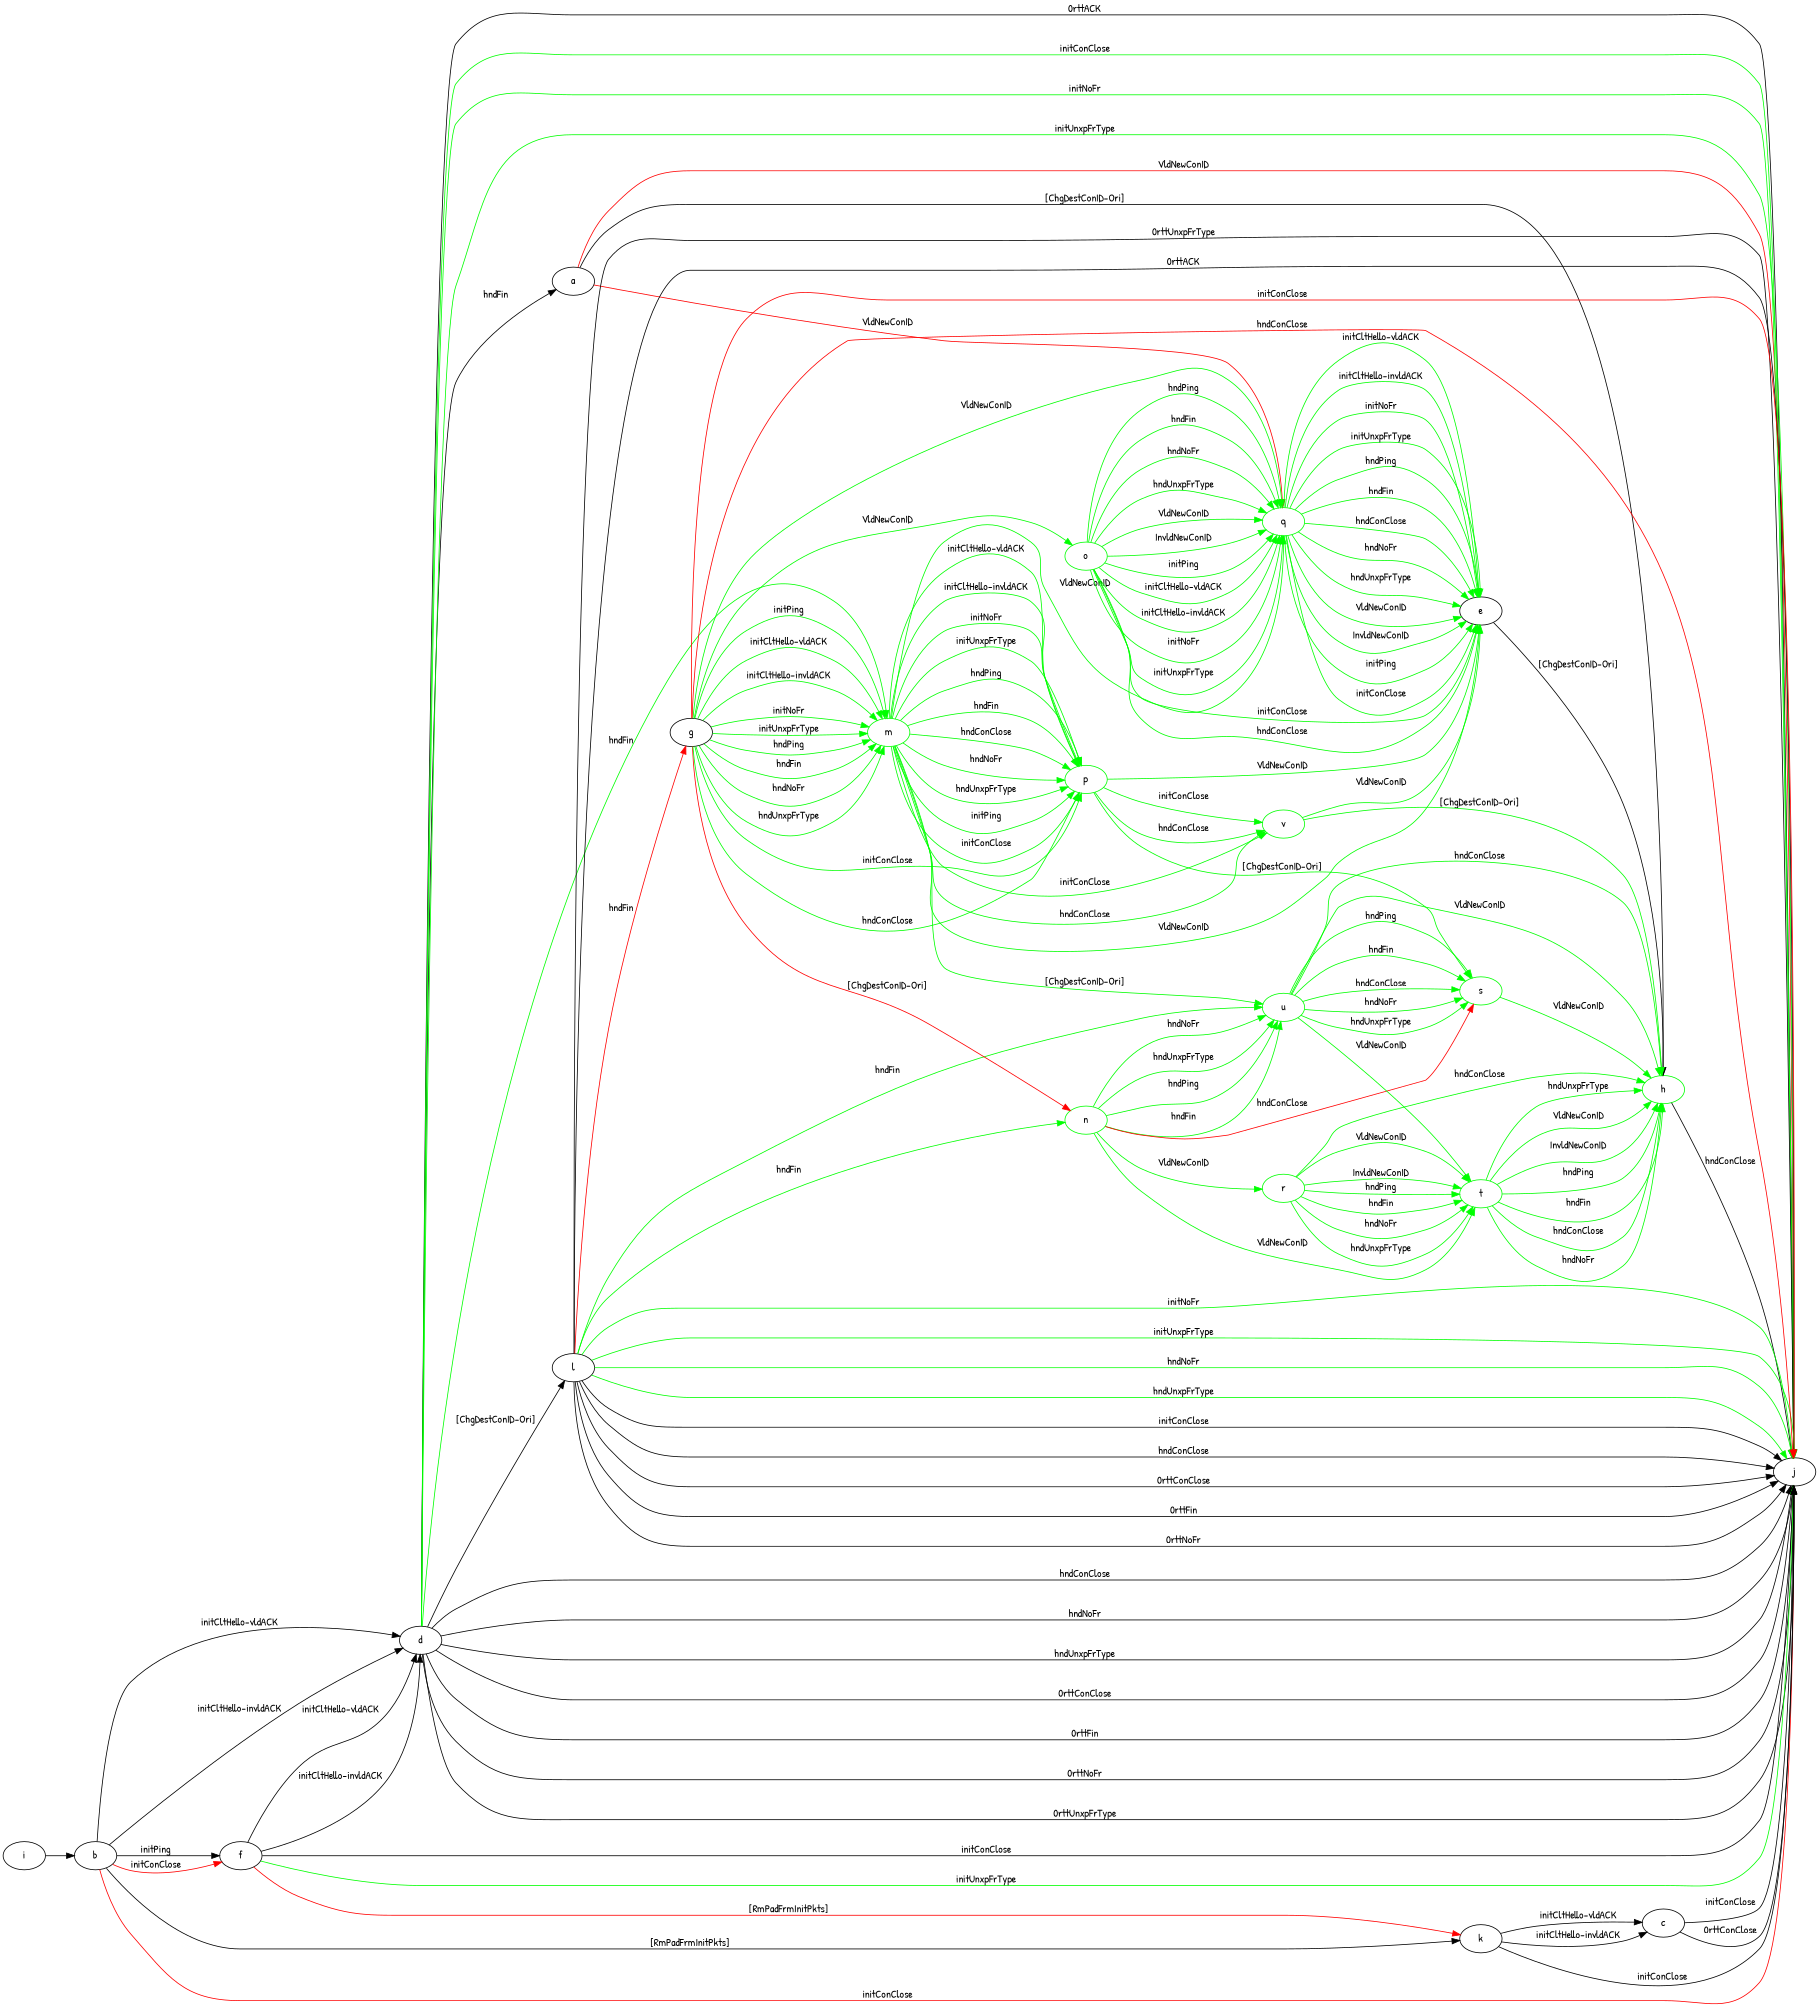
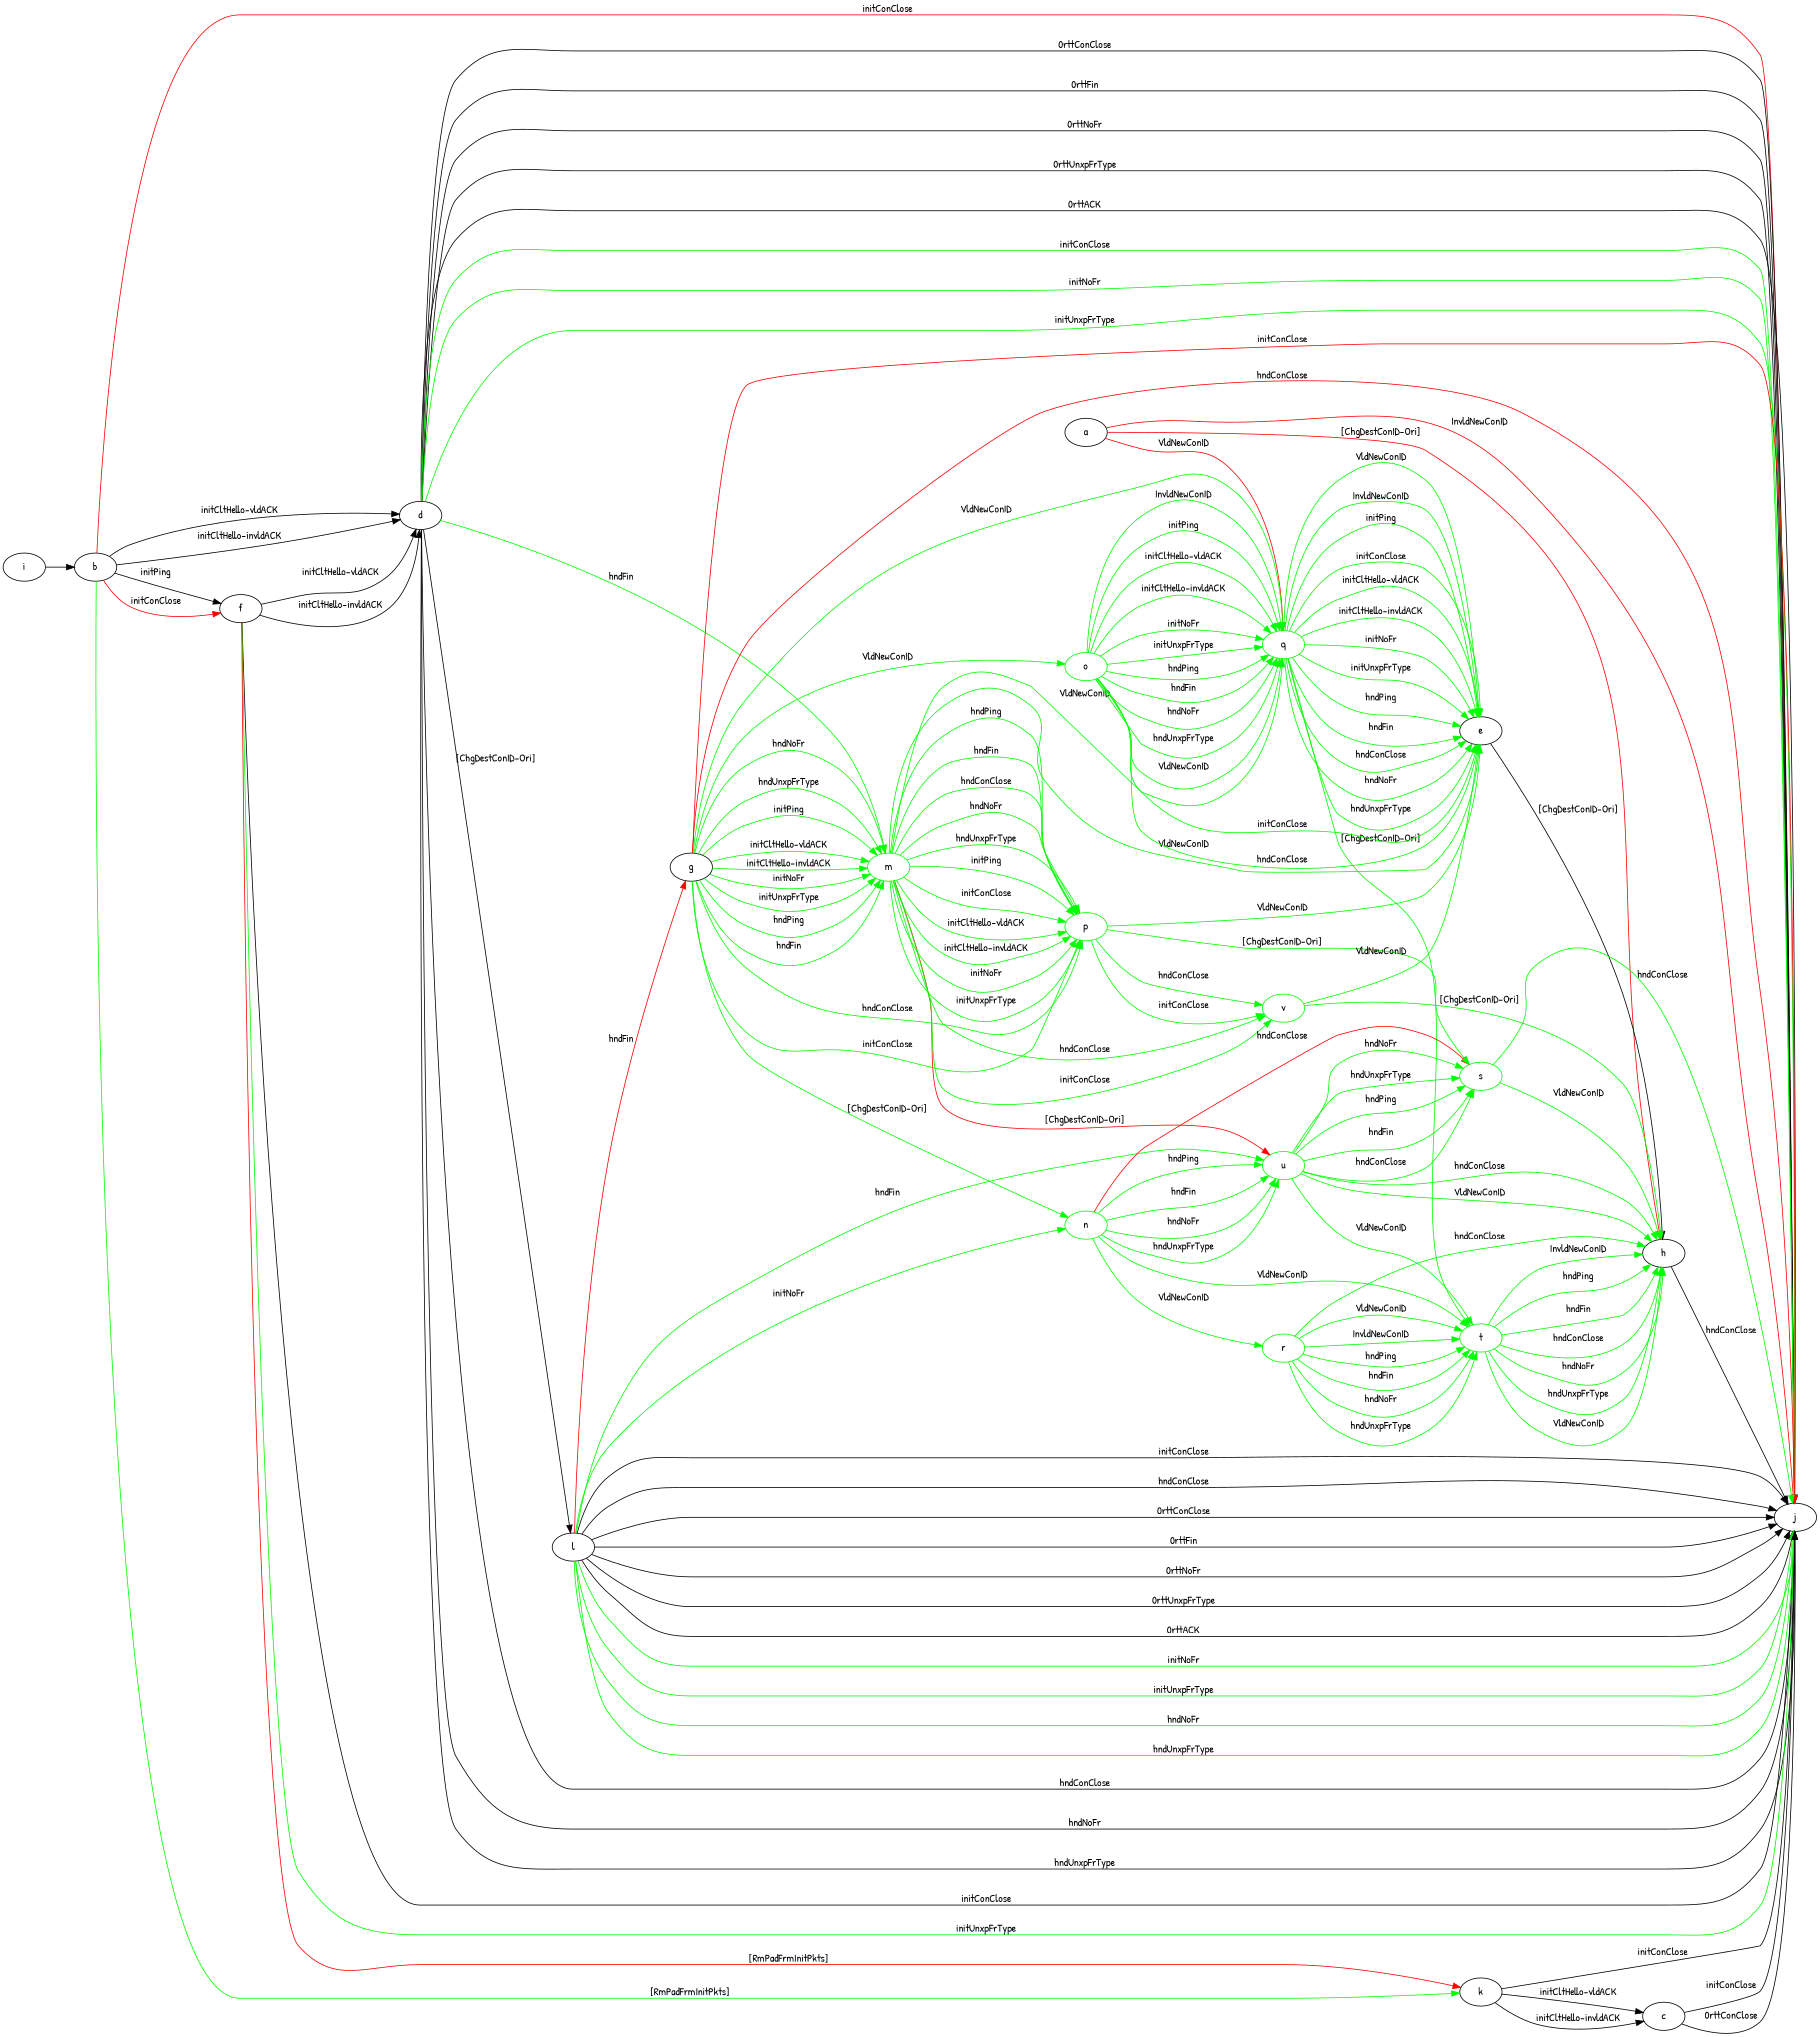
edge "a" -> "j": label "VldNewConID " -> "InvldNewConID "
edge "a" -> "h": color black -> red
edge "d" -> "a": removed, label "hndFin"
edge "q" -> "t": added, label "[ChgDestConID-Ori]"
edge "m" -> "u": color green -> red
edge "g" -> "n": color red -> green
node "h": color green -> black
edge "s" -> "j": added, label "hndConClose"
edge "l" -> "n": label "hndFin " -> "initNoFr "
edge "b" -> "k": color black -> green
